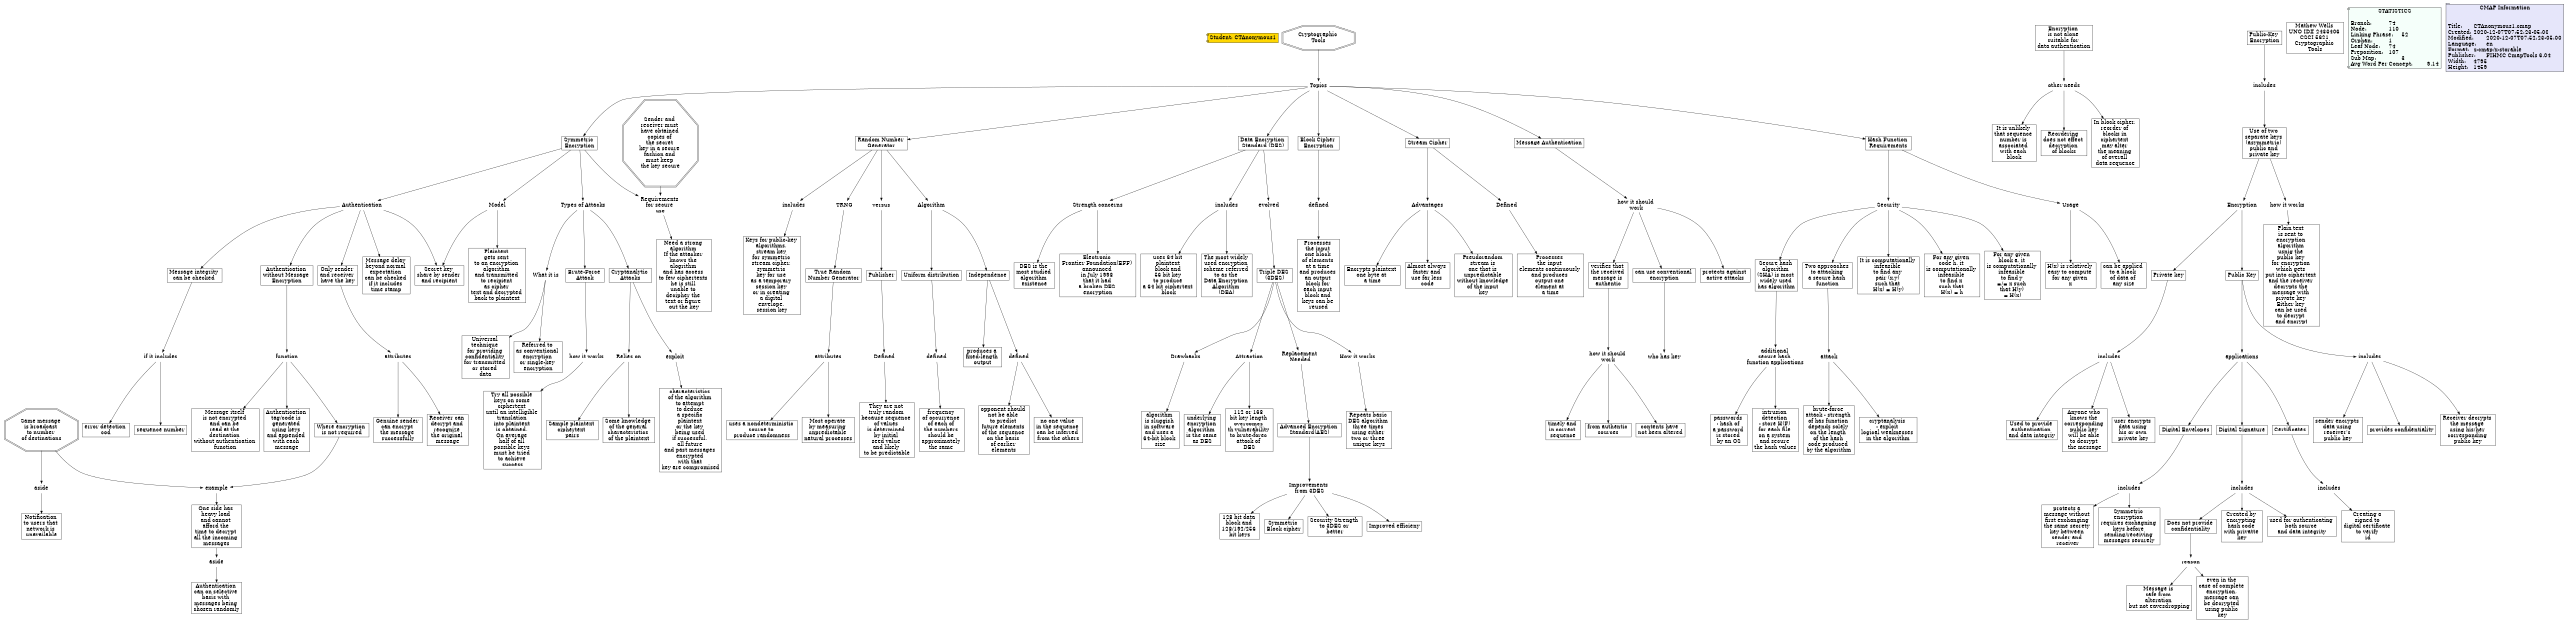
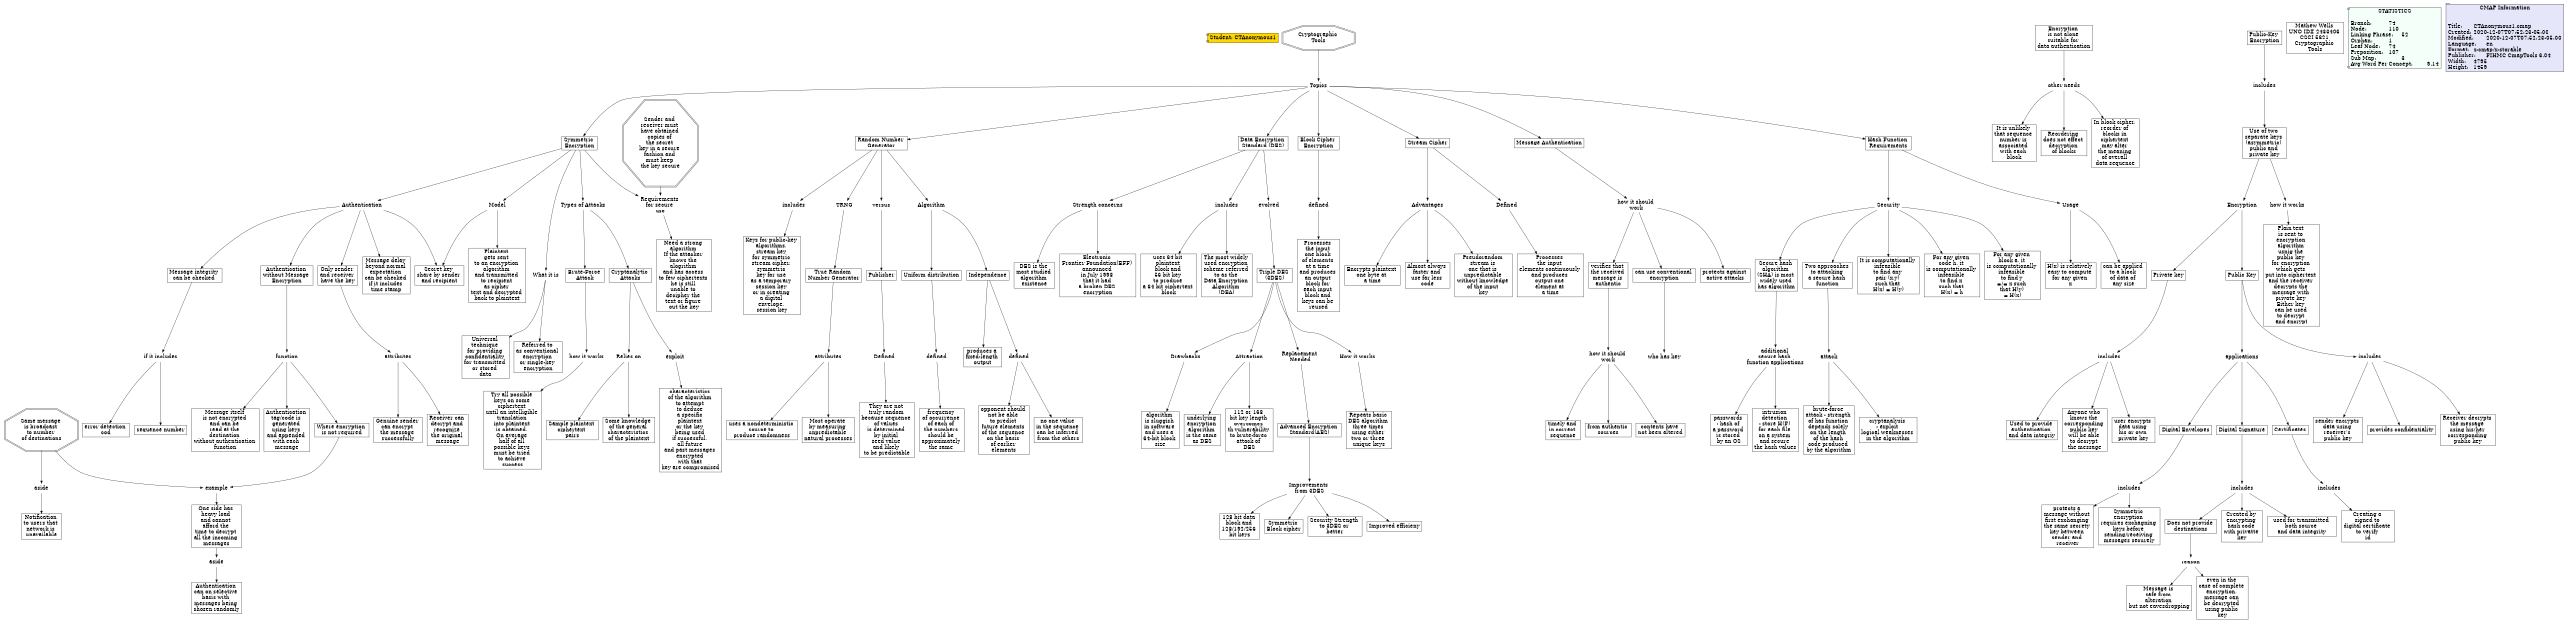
edge "Types of Attacks" -> "What it is": now "Symmetric Encryption" -> "What it is"
node "Does not provide confidentiality": label "Does not provide confidentiality" -> "Does not provide destinations"
node "used for authenticating both source and data integrity": label "used for authenticating both source and data integrity" -> "used for transmitted both source and data integrity"
